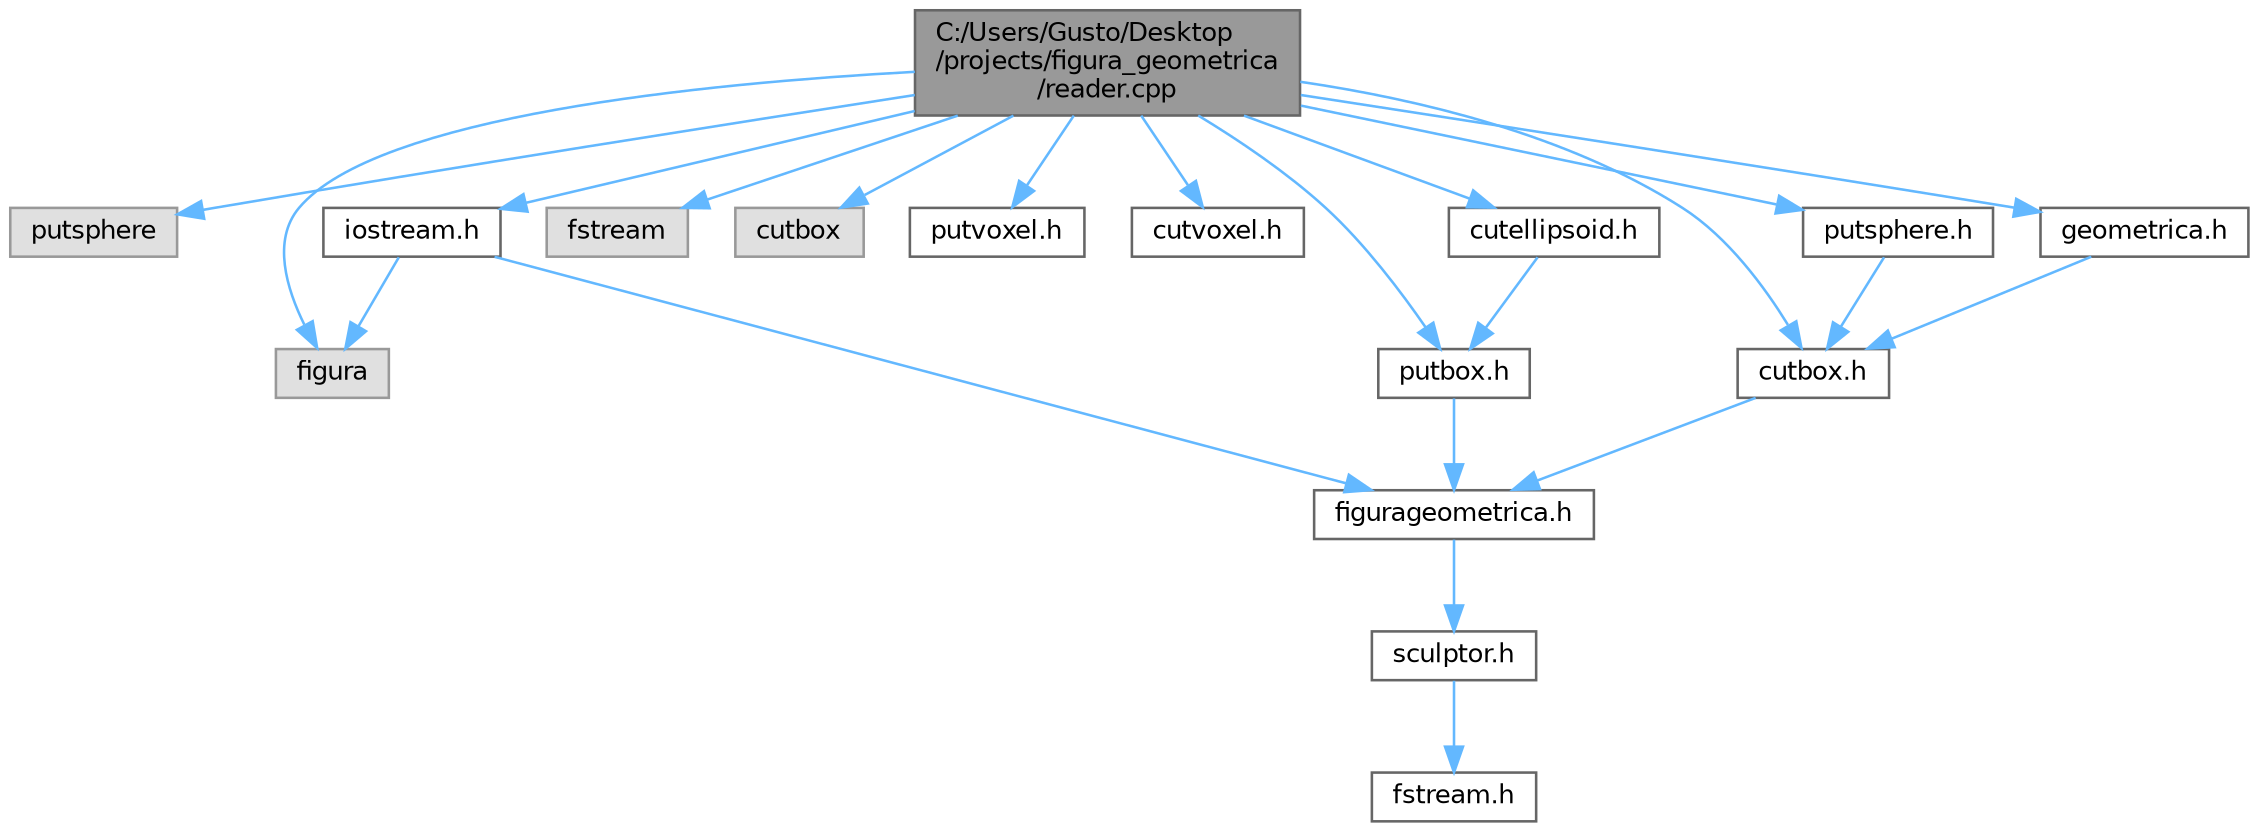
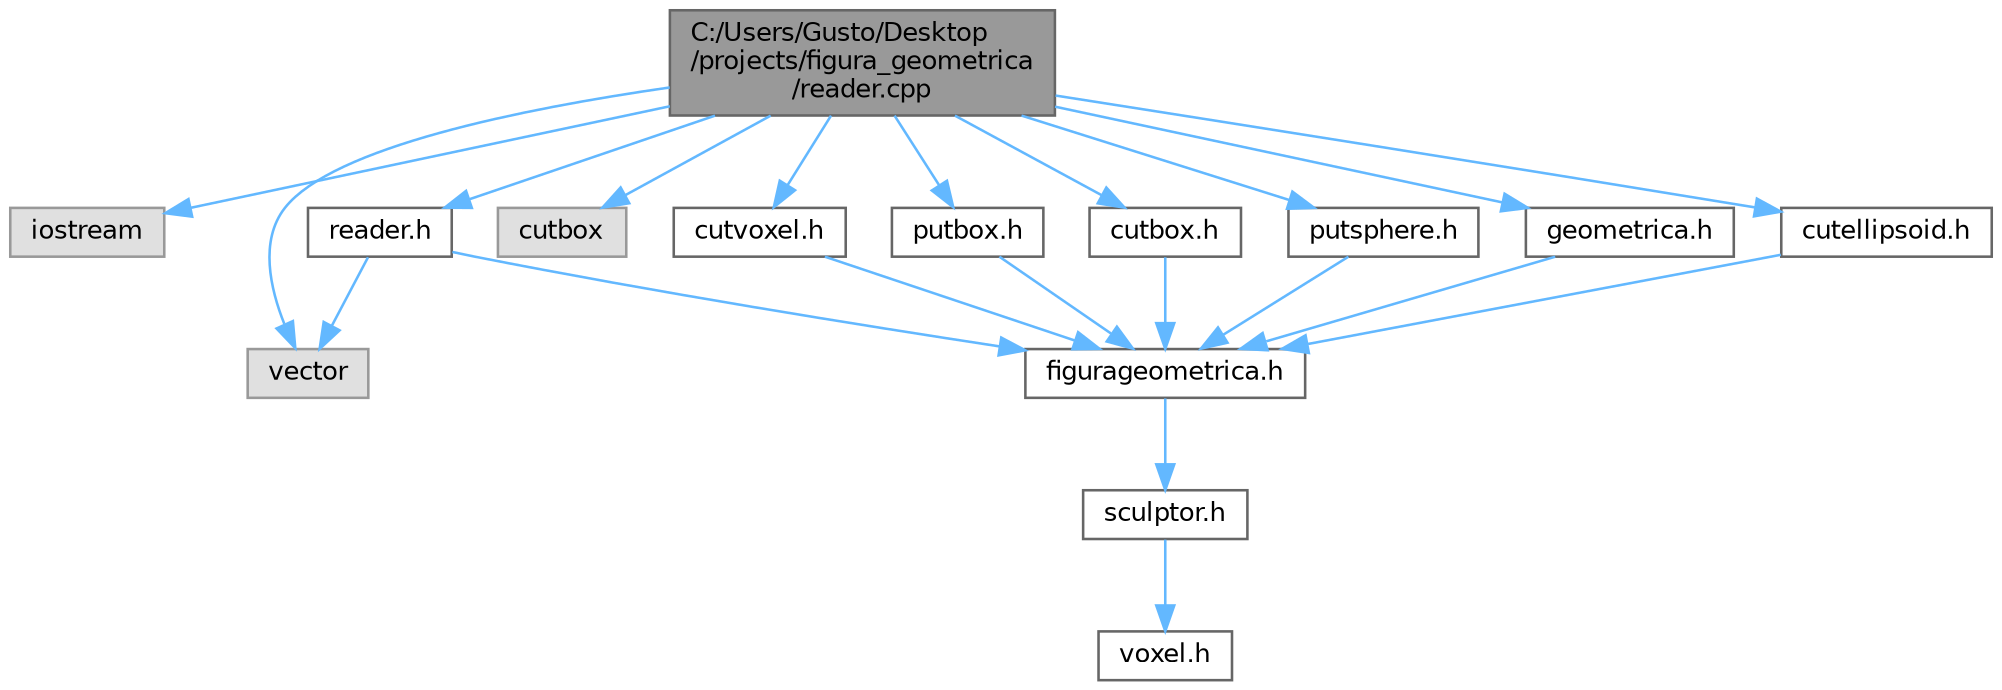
node "putsphere": label "putsphere" -> "iostream"
node "iostream.h": label "iostream.h" -> "reader.h"
node "fstream": removed
node "putvoxel.h": removed
edge "cutellipsoid.h" -> "putbox.h": now "cutellipsoid.h" -> "figurageometrica.h"
edge "putsphere.h" -> "cutbox.h": now "putsphere.h" -> "figurageometrica.h"
edge "geometrica.h" -> "cutbox.h": now "geometrica.h" -> "figurageometrica.h"
edge "cutvoxel.h" -> "figurageometrica.h": added
node "figura": label "figura" -> "vector"
node "fstream.h": label "fstream.h" -> "voxel.h"
